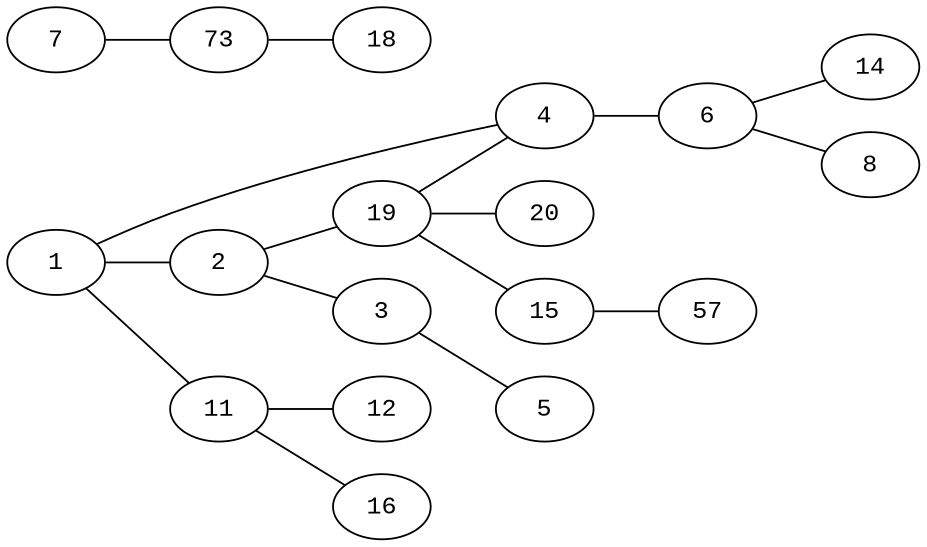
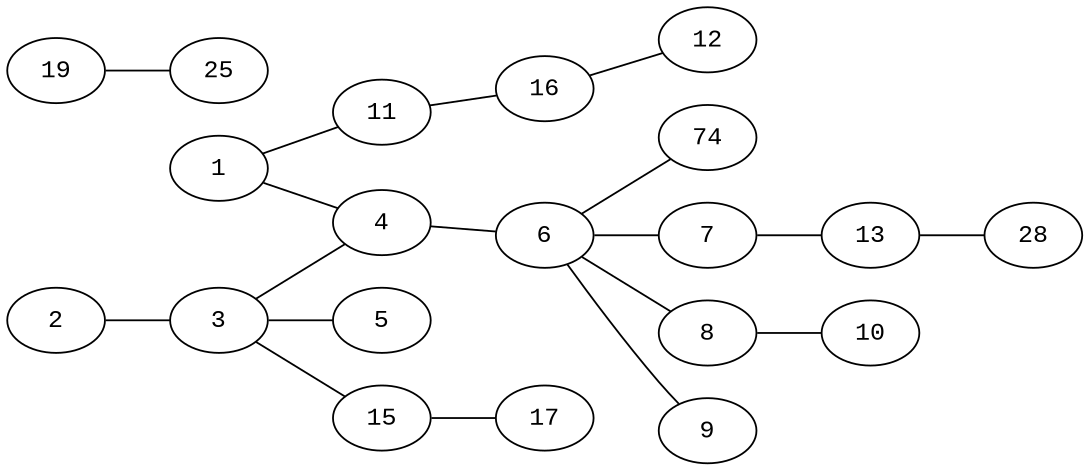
node "73": label "73" -> "13"
node "18": label "18" -> "28"
node "14": label "14" -> "74"
edge "4" -- "19": now "4" -- "3"
node "20": label "20" -> "25"
edge "6" -- "7": added
edge "19" -- "2": removed
edge "1" -- "2": removed
edge "19" -- "15": now "3" -- "15"
node "57": label "57" -> "17"
node "10": added
edge "11" -- "12": now "16" -- "12"
node "9": added
